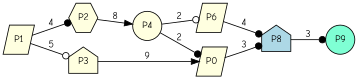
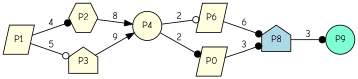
edge "P6" -> "P8": label "4" -> "6"
edge "P3" -> "P0": now "P3" -> "P4"
